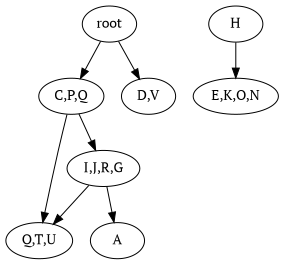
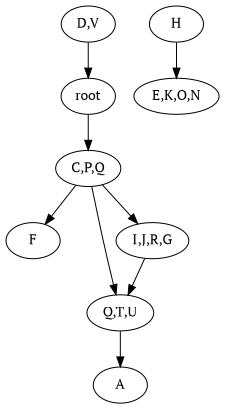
edge "root" -> "D,V": reversed
edge "I,J,R,G" -> "A": now "Q,T,U" -> "A"
node "F": added
